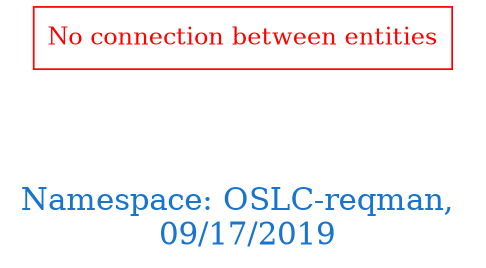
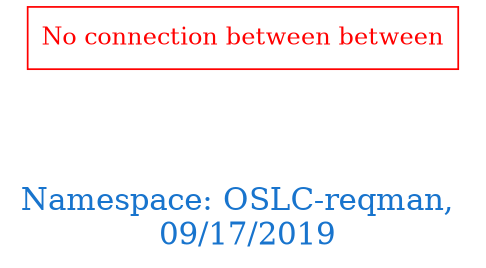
node "No connection between entities": label "No connection between entities" -> "No connection between between"
